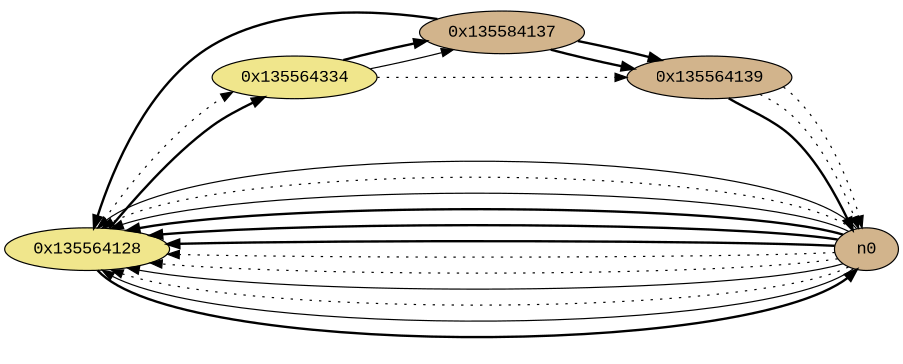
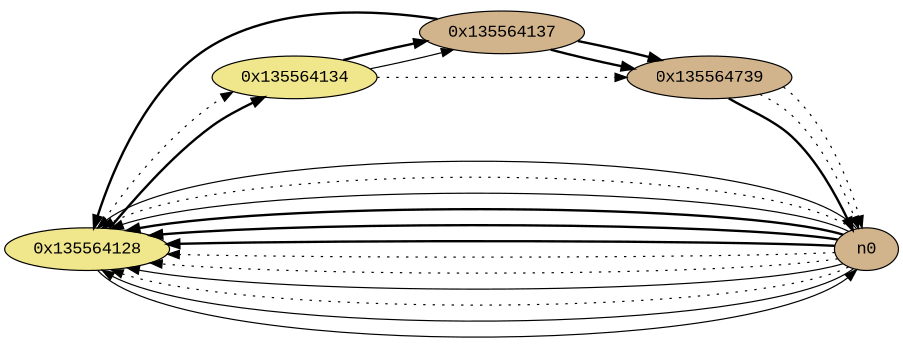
node "0x135584137": label "0x135584137" -> "0x135564137"
node "0x135564334": label "0x135564334" -> "0x135564134"
node "0x135564139": label "0x135564139" -> "0x135564739"
edge "0x135564128" -> "n0": style bold -> solid
